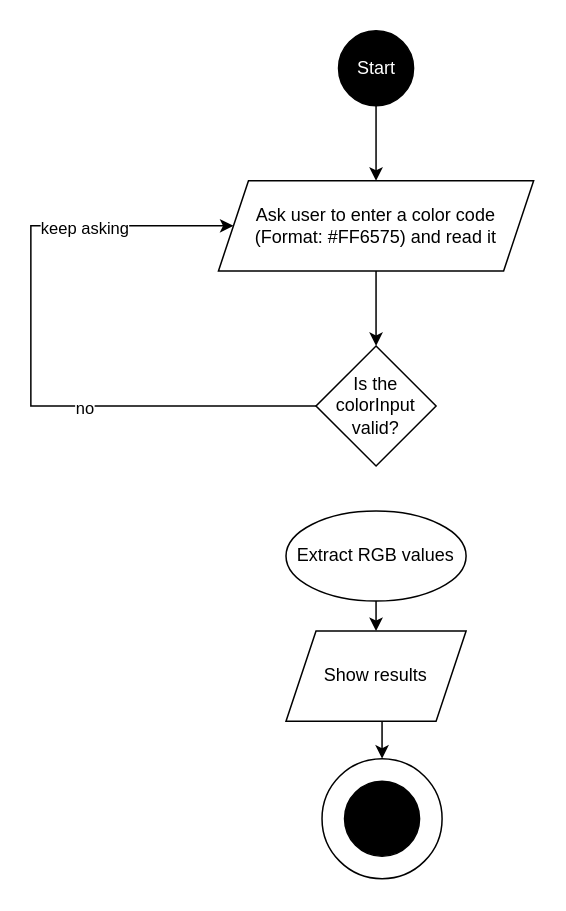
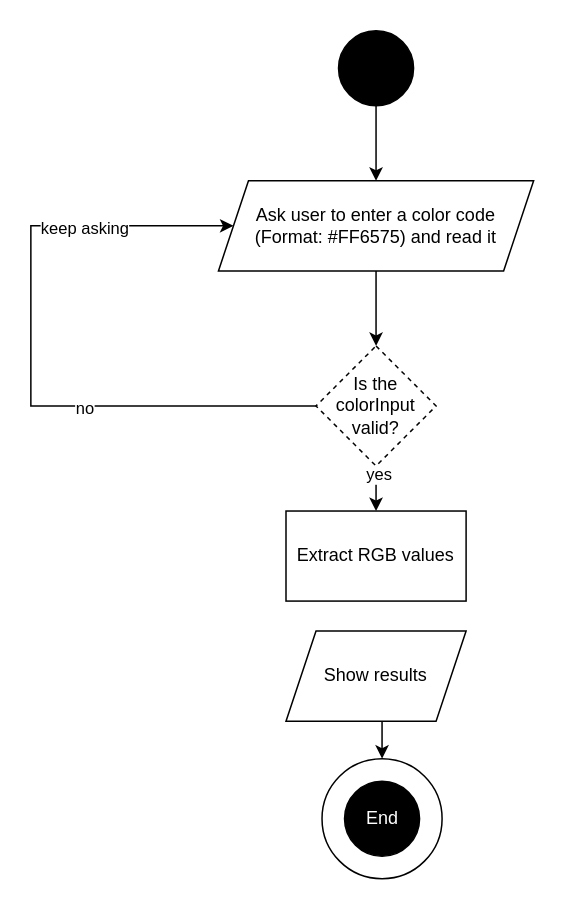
node "Start": removed
node "Is the colorInput valid?": style solid -> dashed
edge "Is the colorInput valid?" -> "Extract RGB values": added, label "yes"
node "Extract RGB values": shape ellipse -> rectangle
edge "Extract RGB values" -> "Show results": removed
node "End": added
